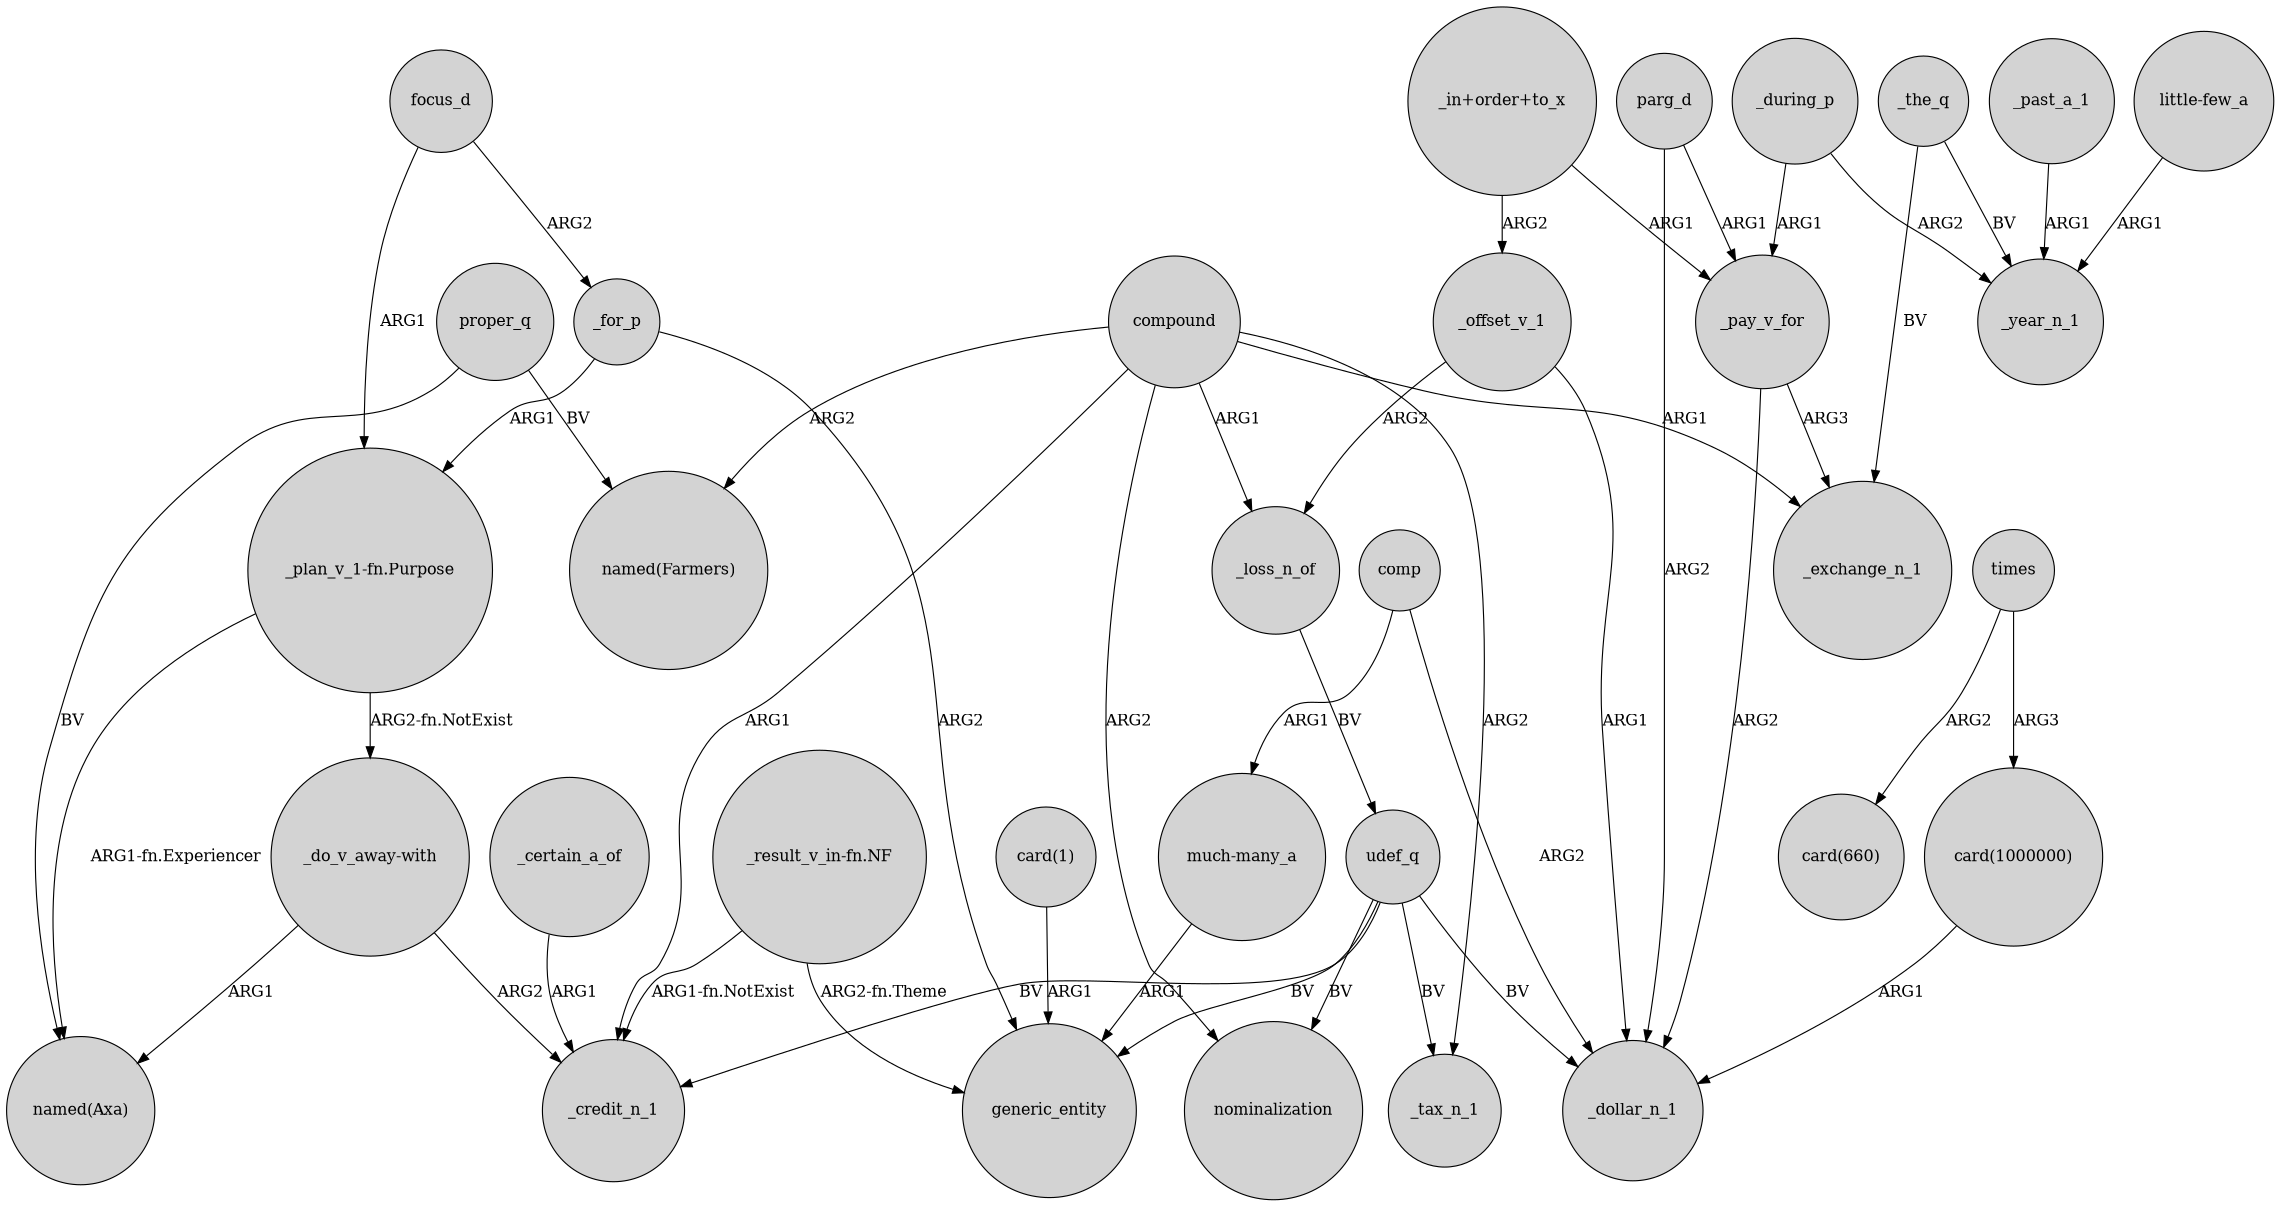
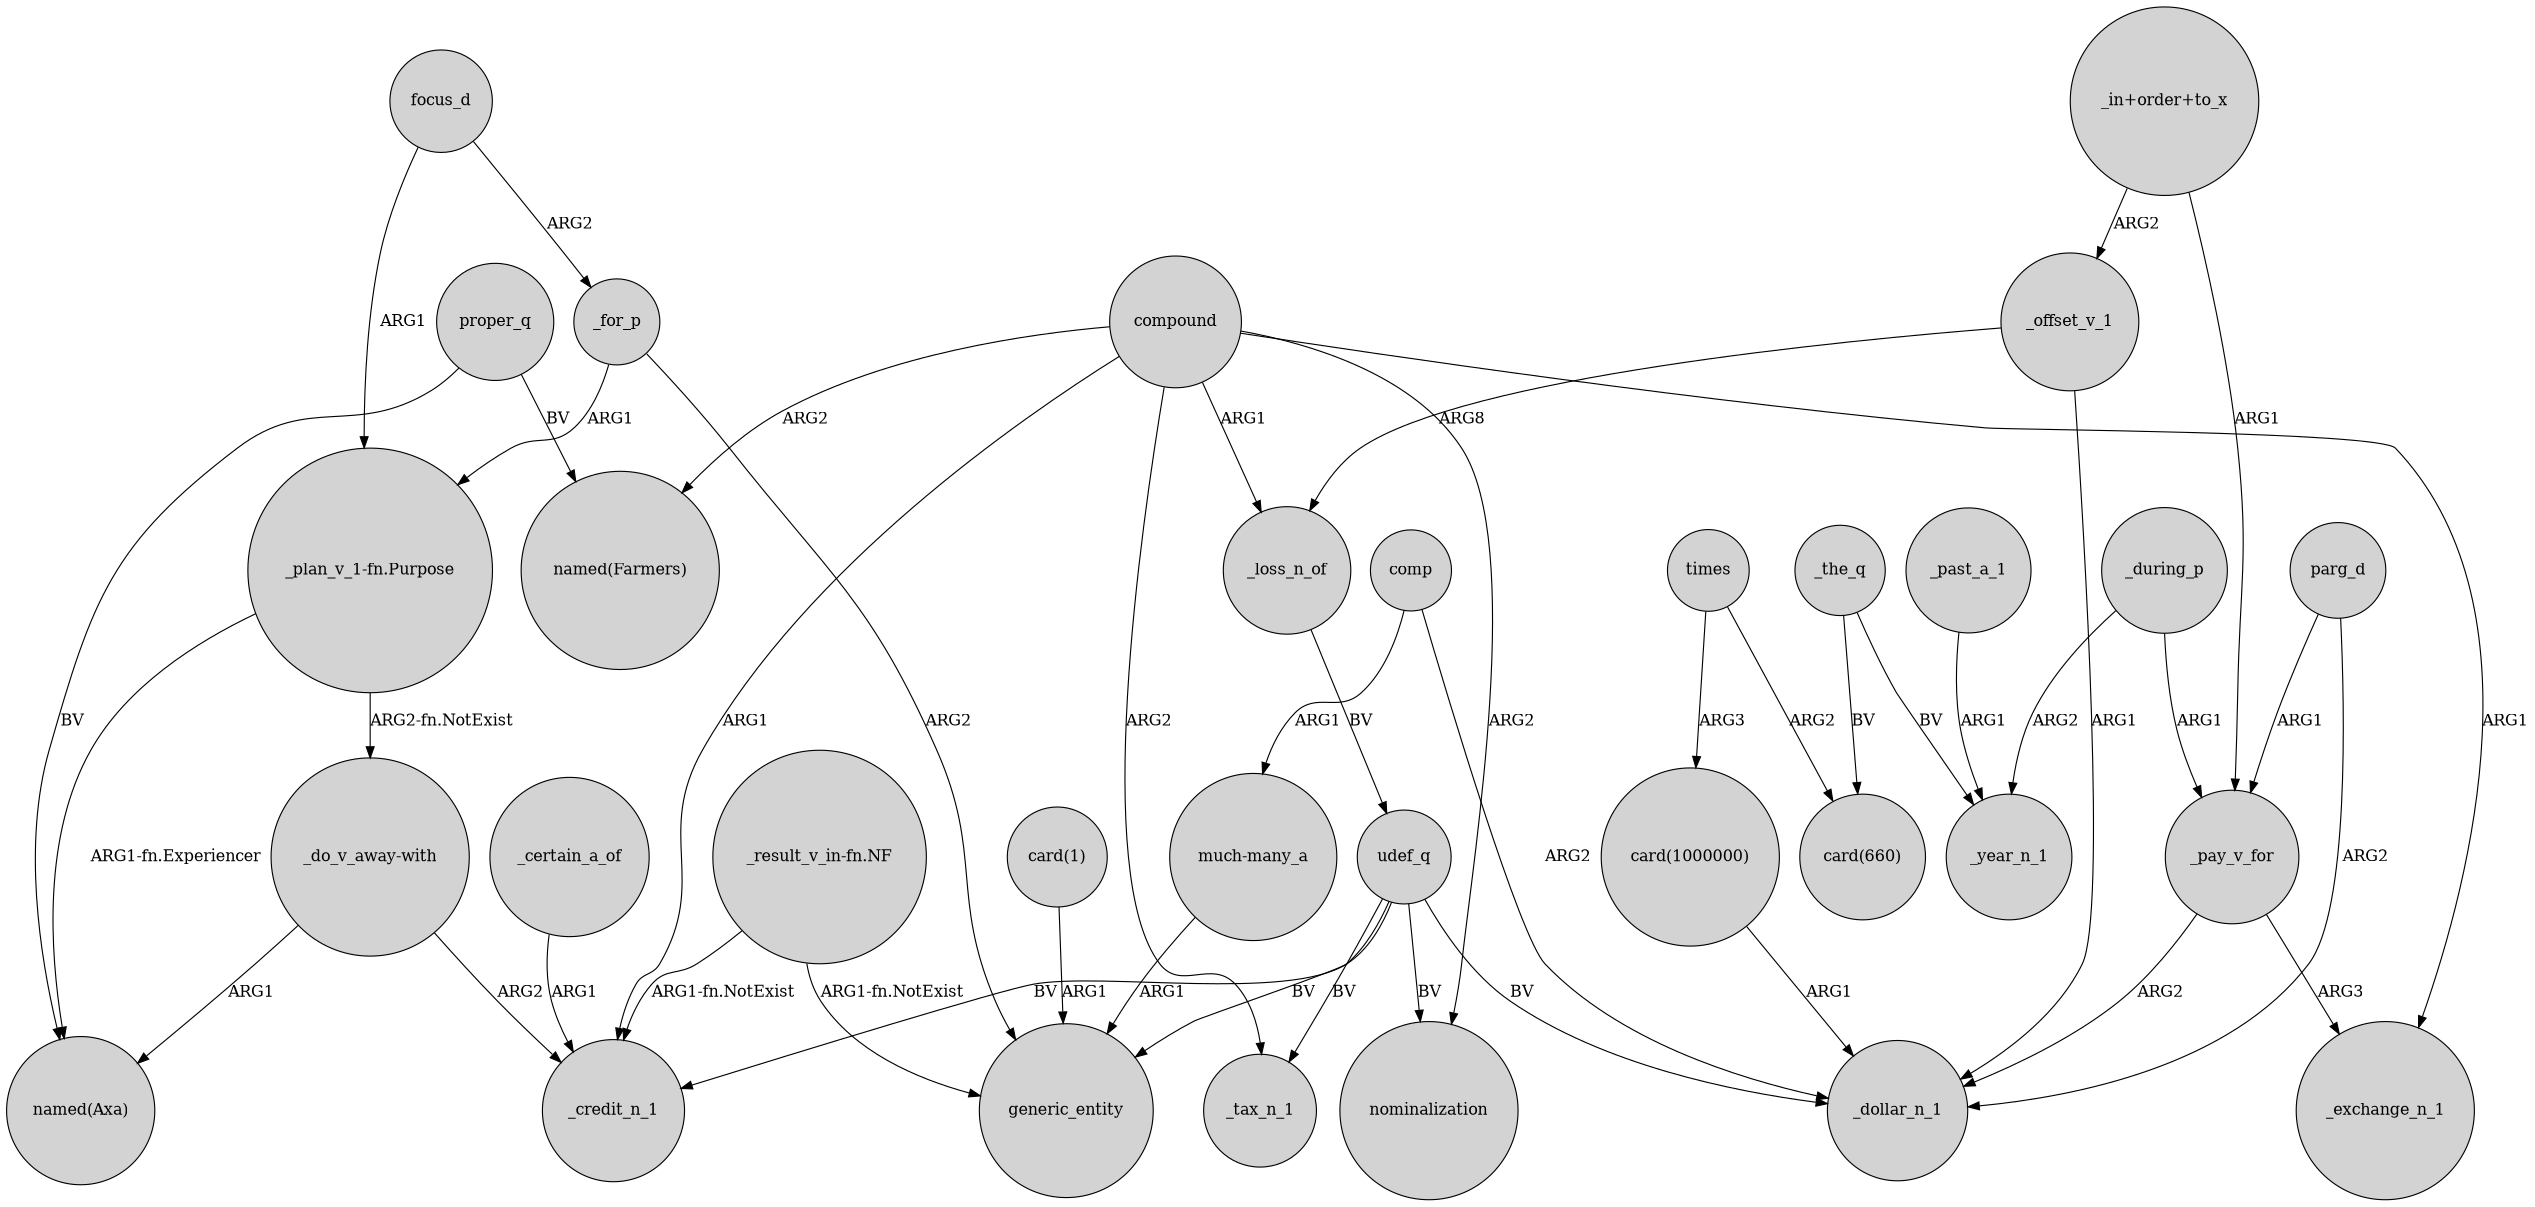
node "little-few_a": removed
edge "_the_q" -> "_exchange_n_1": now "_the_q" -> "card(660)"
edge "_offset_v_1" -> "_loss_n_of": label "ARG2" -> "ARG8"
edge "_result_v_in-fn.NF" -> "generic_entity": label "ARG2-fn.Theme" -> "ARG1-fn.NotExist"
